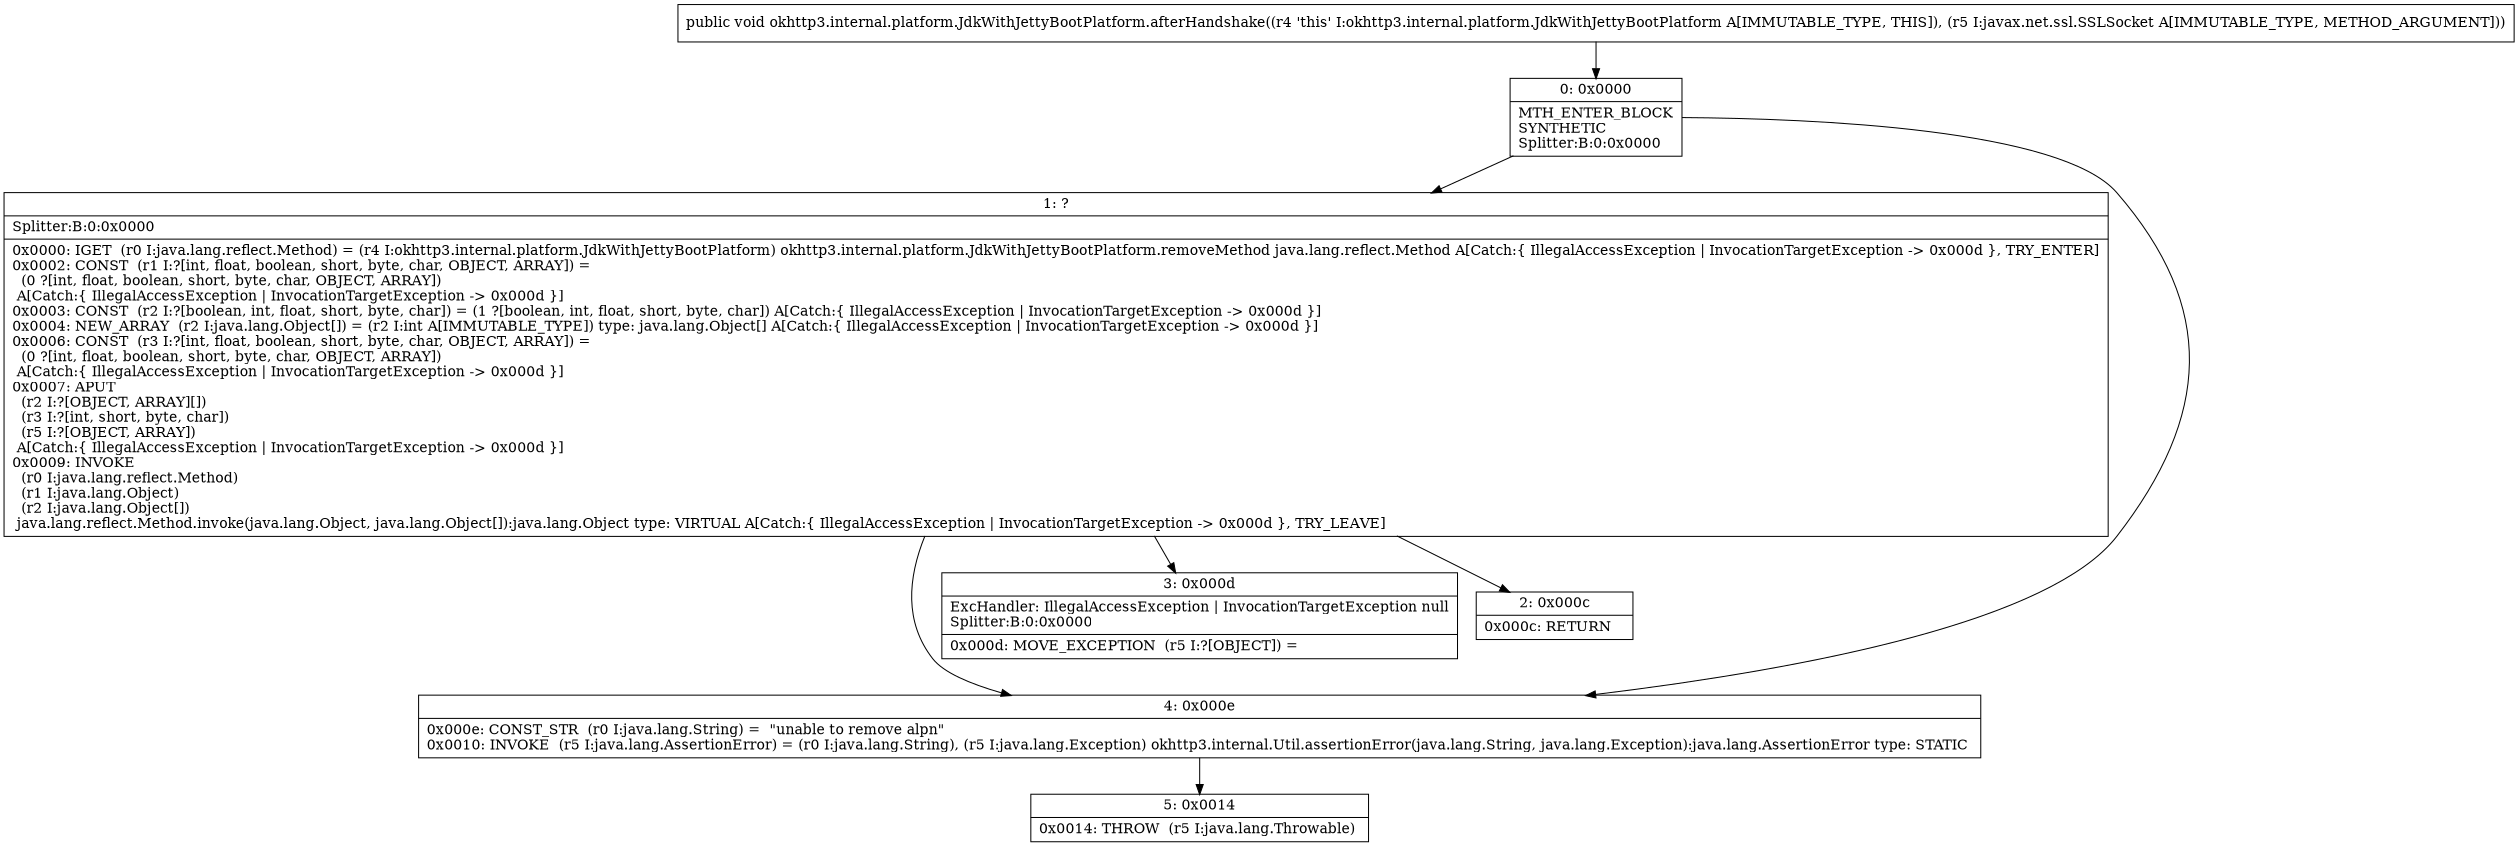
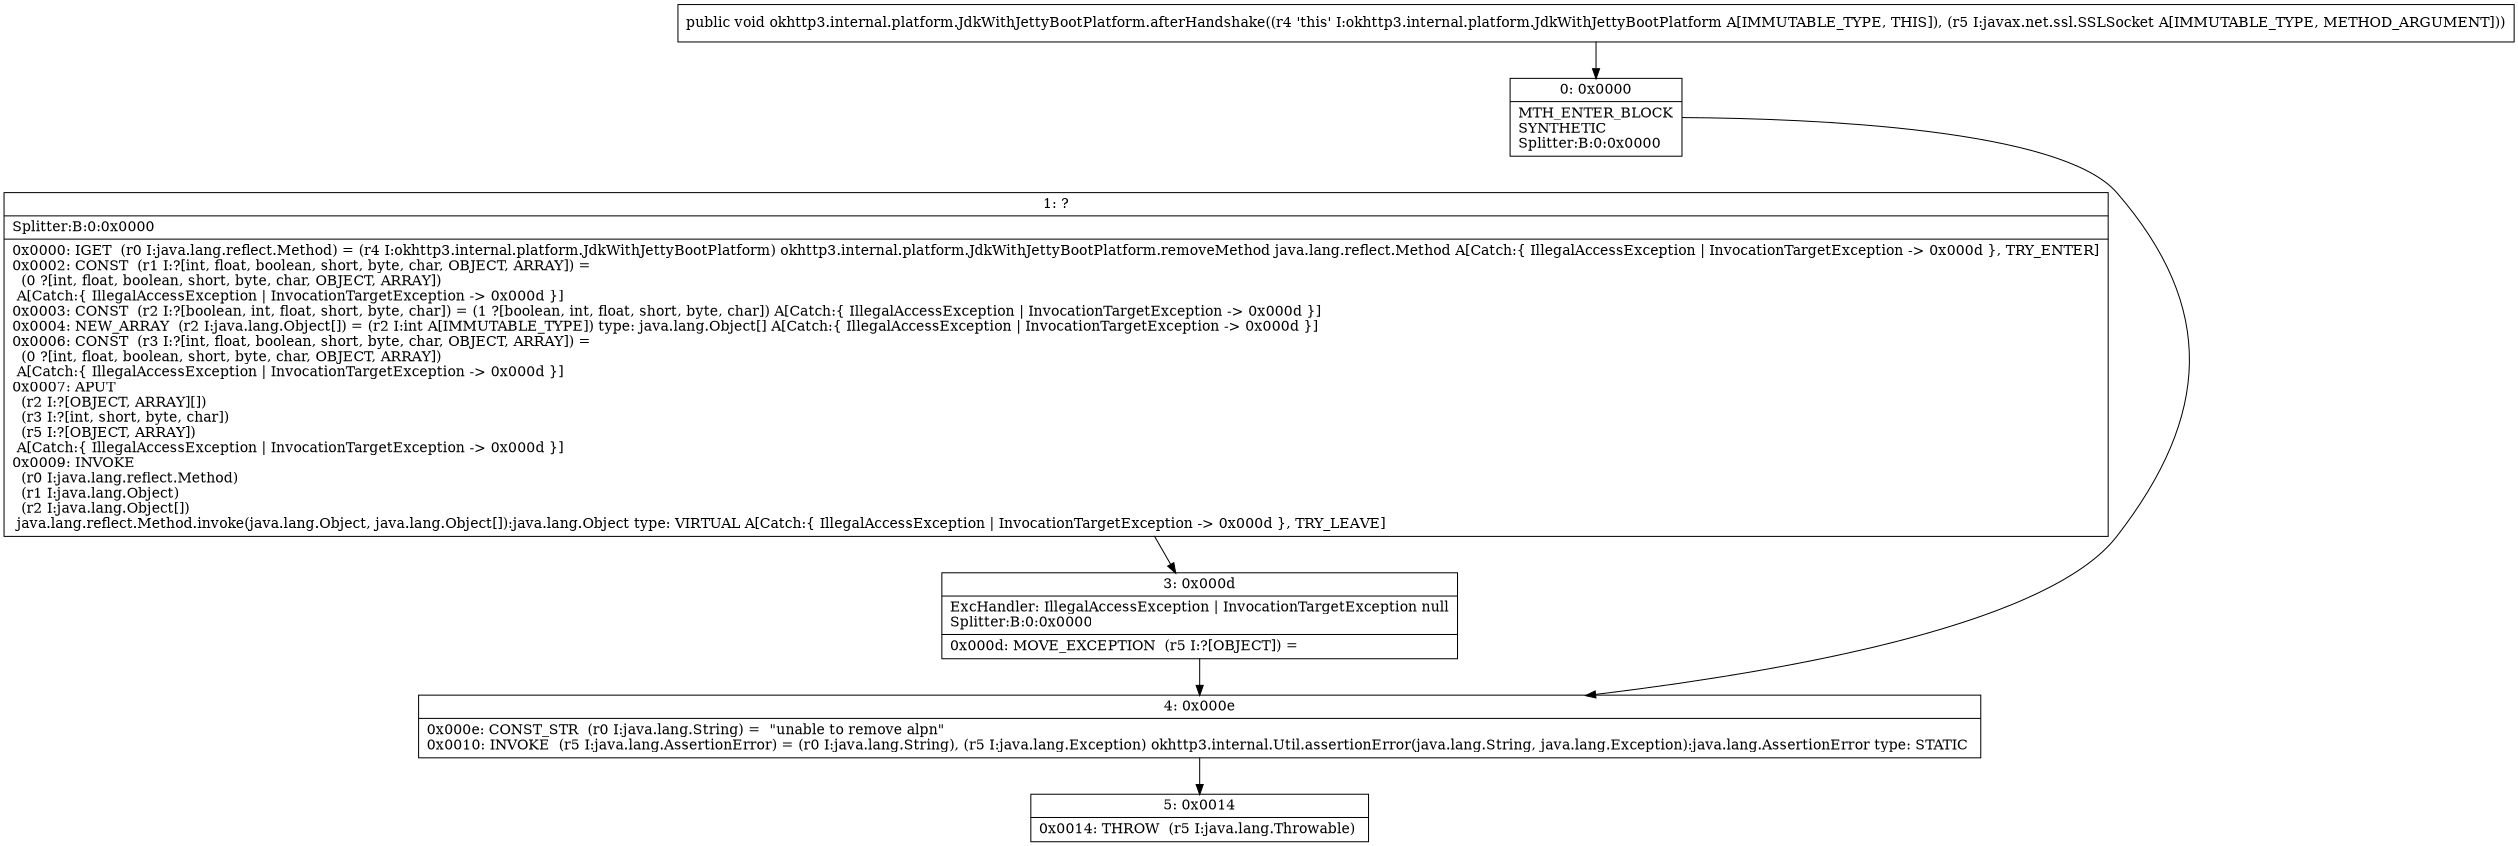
edge "0: 0x0000" -> "1: ?": removed
node "2: 0x000c": removed
edge "1: ?" -> "4: 0x000e": now "3: 0x000d" -> "4: 0x000e"
